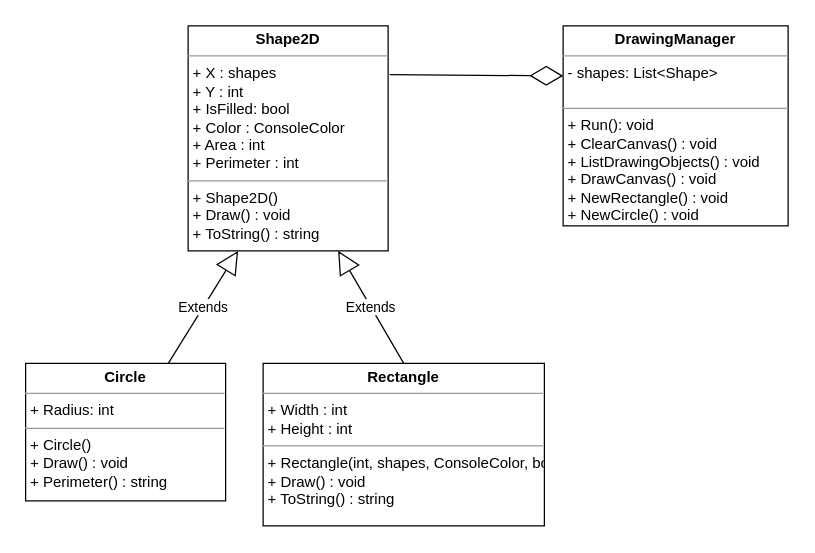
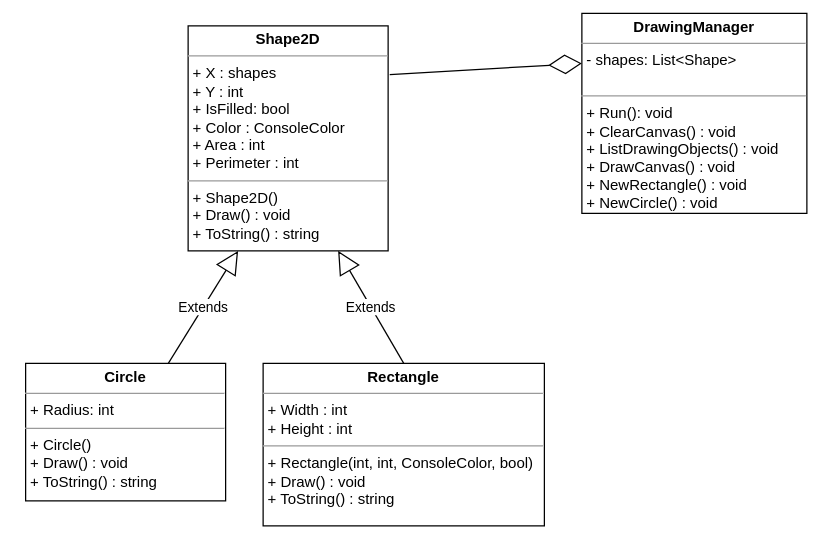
node "DrawingManager - shapes: List<Shape> + Run(): void + ClearCanvas() : void + ListDrawingObjects() : void + DrawCanvas() : void + NewRectangle() : void + NewCircle() : void": moved (676, 126) -> (694, 113)
node "Circle + Radius: int + Circle() + Draw() : void + Perimeter() : string": label "Circle + Radius: int + Circle() + Draw() : void + Perimeter() : string" -> "Circle + Radius: int + Circle() + Draw() : void + ToString() : string"
node "Rectangle + Width : int + Height : int + Rectangle(int, shapes, ConsoleColor, bool) + Draw() : void + ToString() : string": label "Rectangle + Width : int + Height : int + Rectangle(int, shapes, ConsoleColor, bool) + Draw() : void + ToString() : string" -> "Rectangle + Width : int + Height : int + Rectangle(int, int, ConsoleColor, bool) + Draw() : void + ToString() : string"
